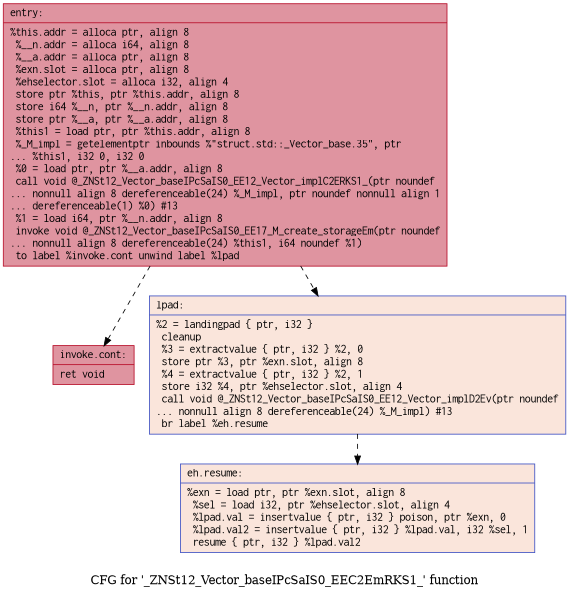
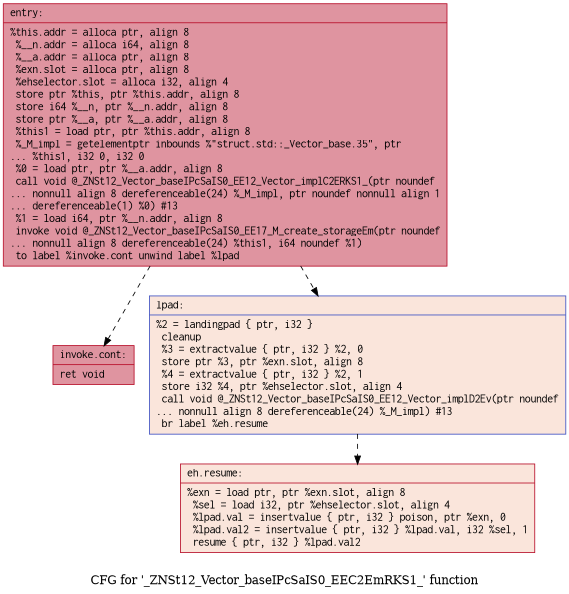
node "eh.resume:": color #3d50c3ff -> #b70d28ff
